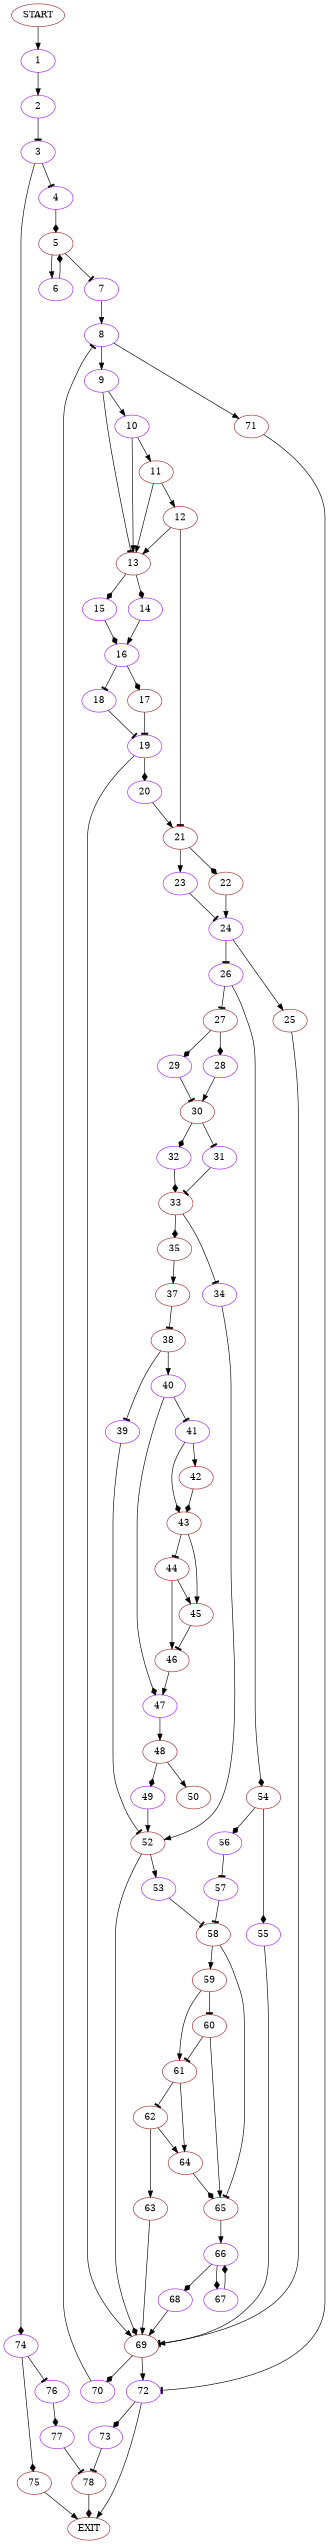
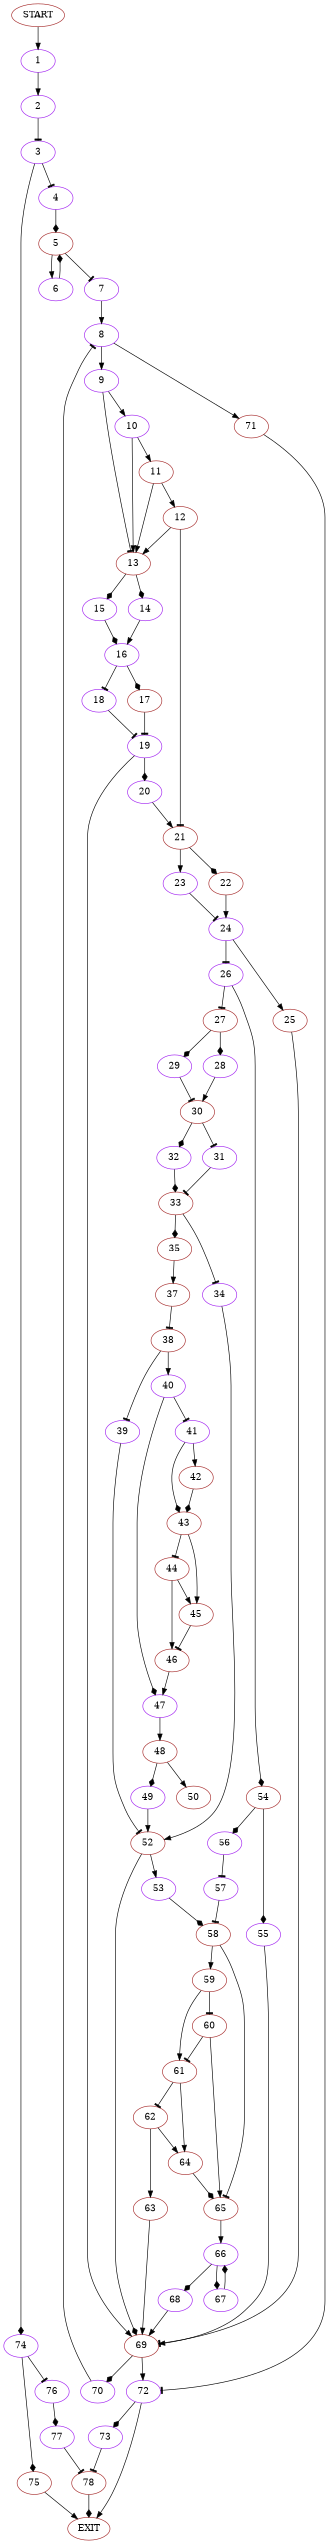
edge "53" -> "58": arrowhead tee -> diamond
